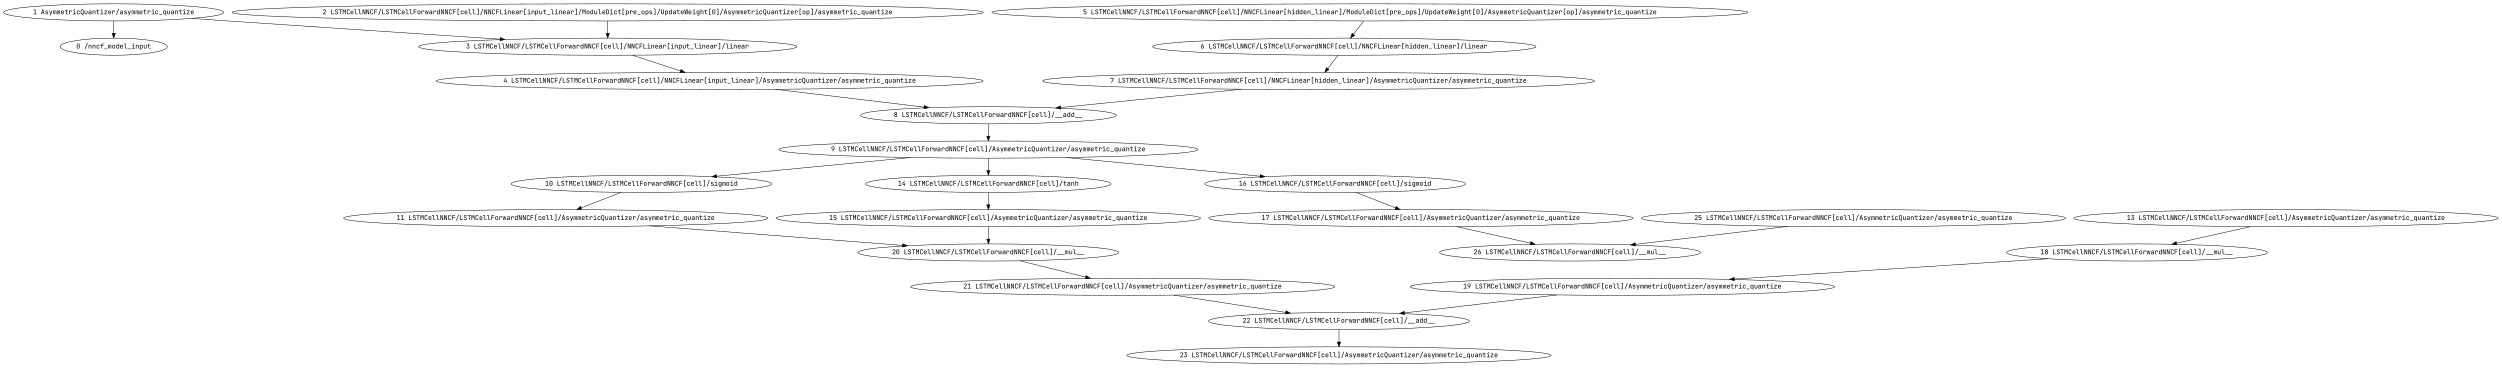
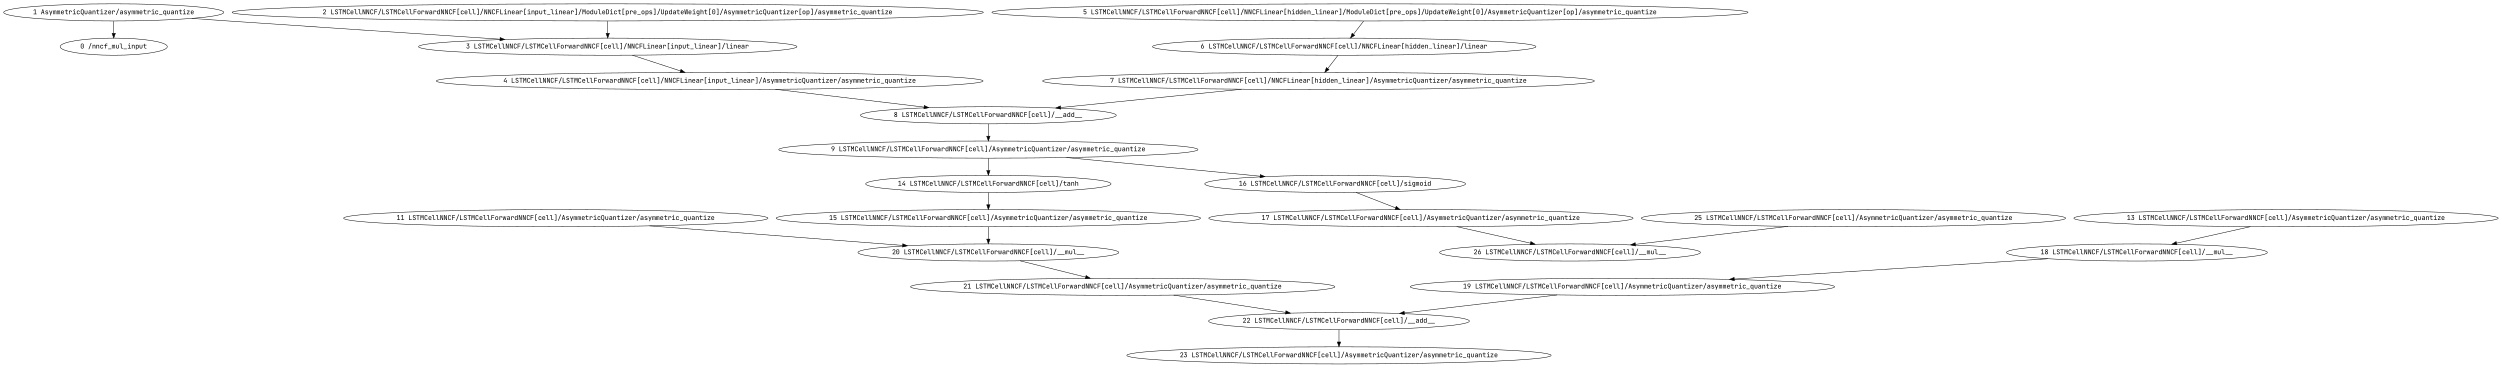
node "0 /nncf_model_input": label "0 /nncf_model_input" -> "0 /nncf_mul_input"
node "10 LSTMCellNNCF/LSTMCellForwardNNCF[cell]/sigmoid": removed
